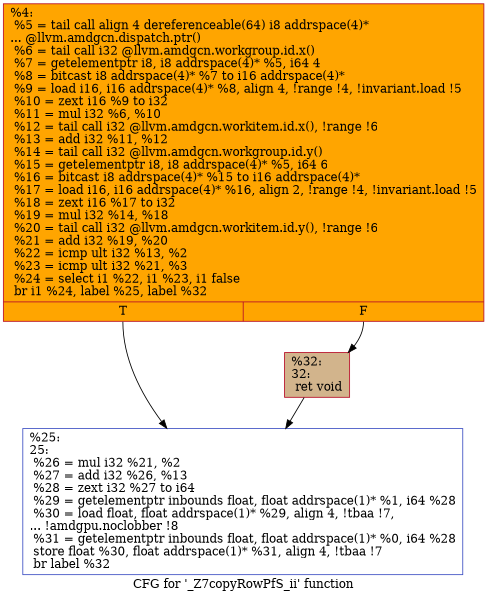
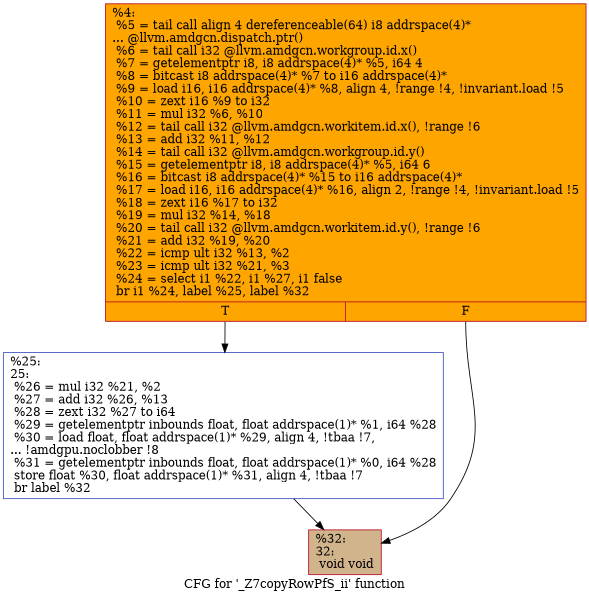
node "%4:": text "%24 = select i1 %22, i1 %23, i1 false" -> "%24 = select i1 %22, i1 %27, i1 false"
node "%32:": text "ret void" -> "void void"
edge "%32:" -> "%25:": reversed
